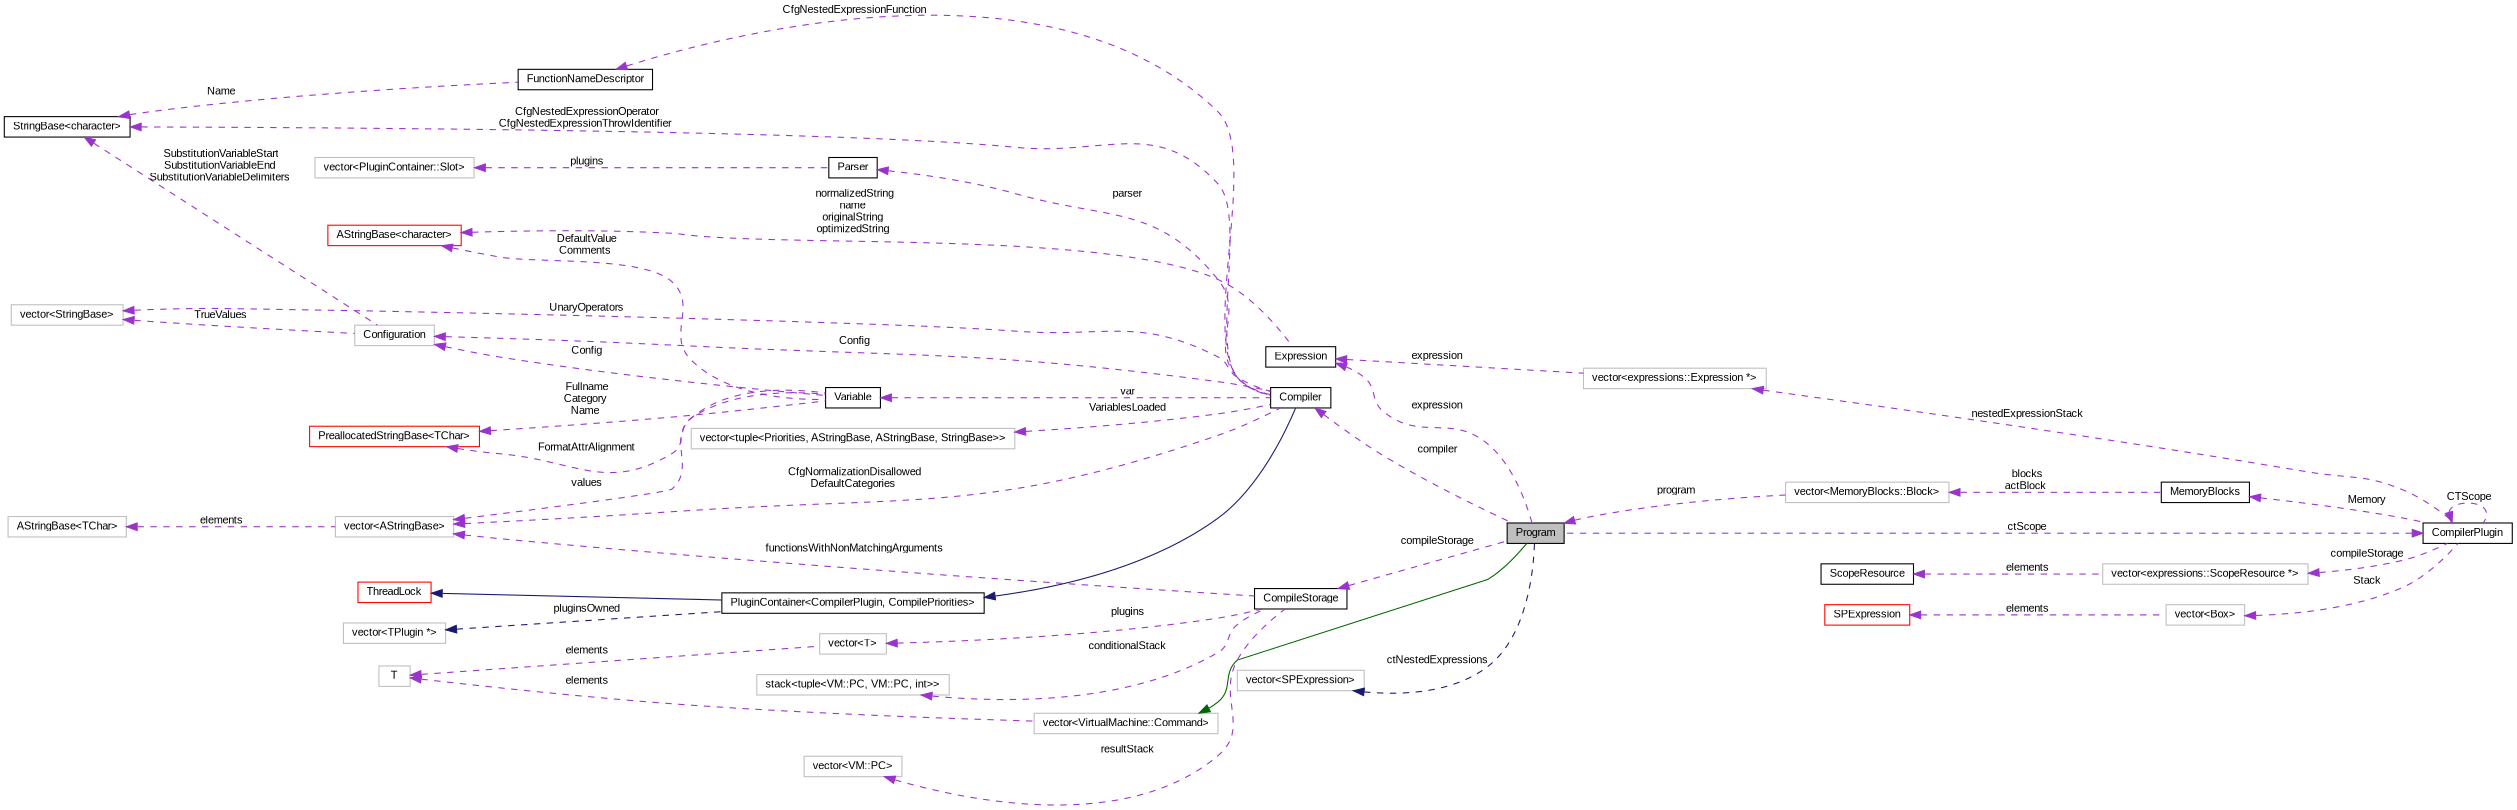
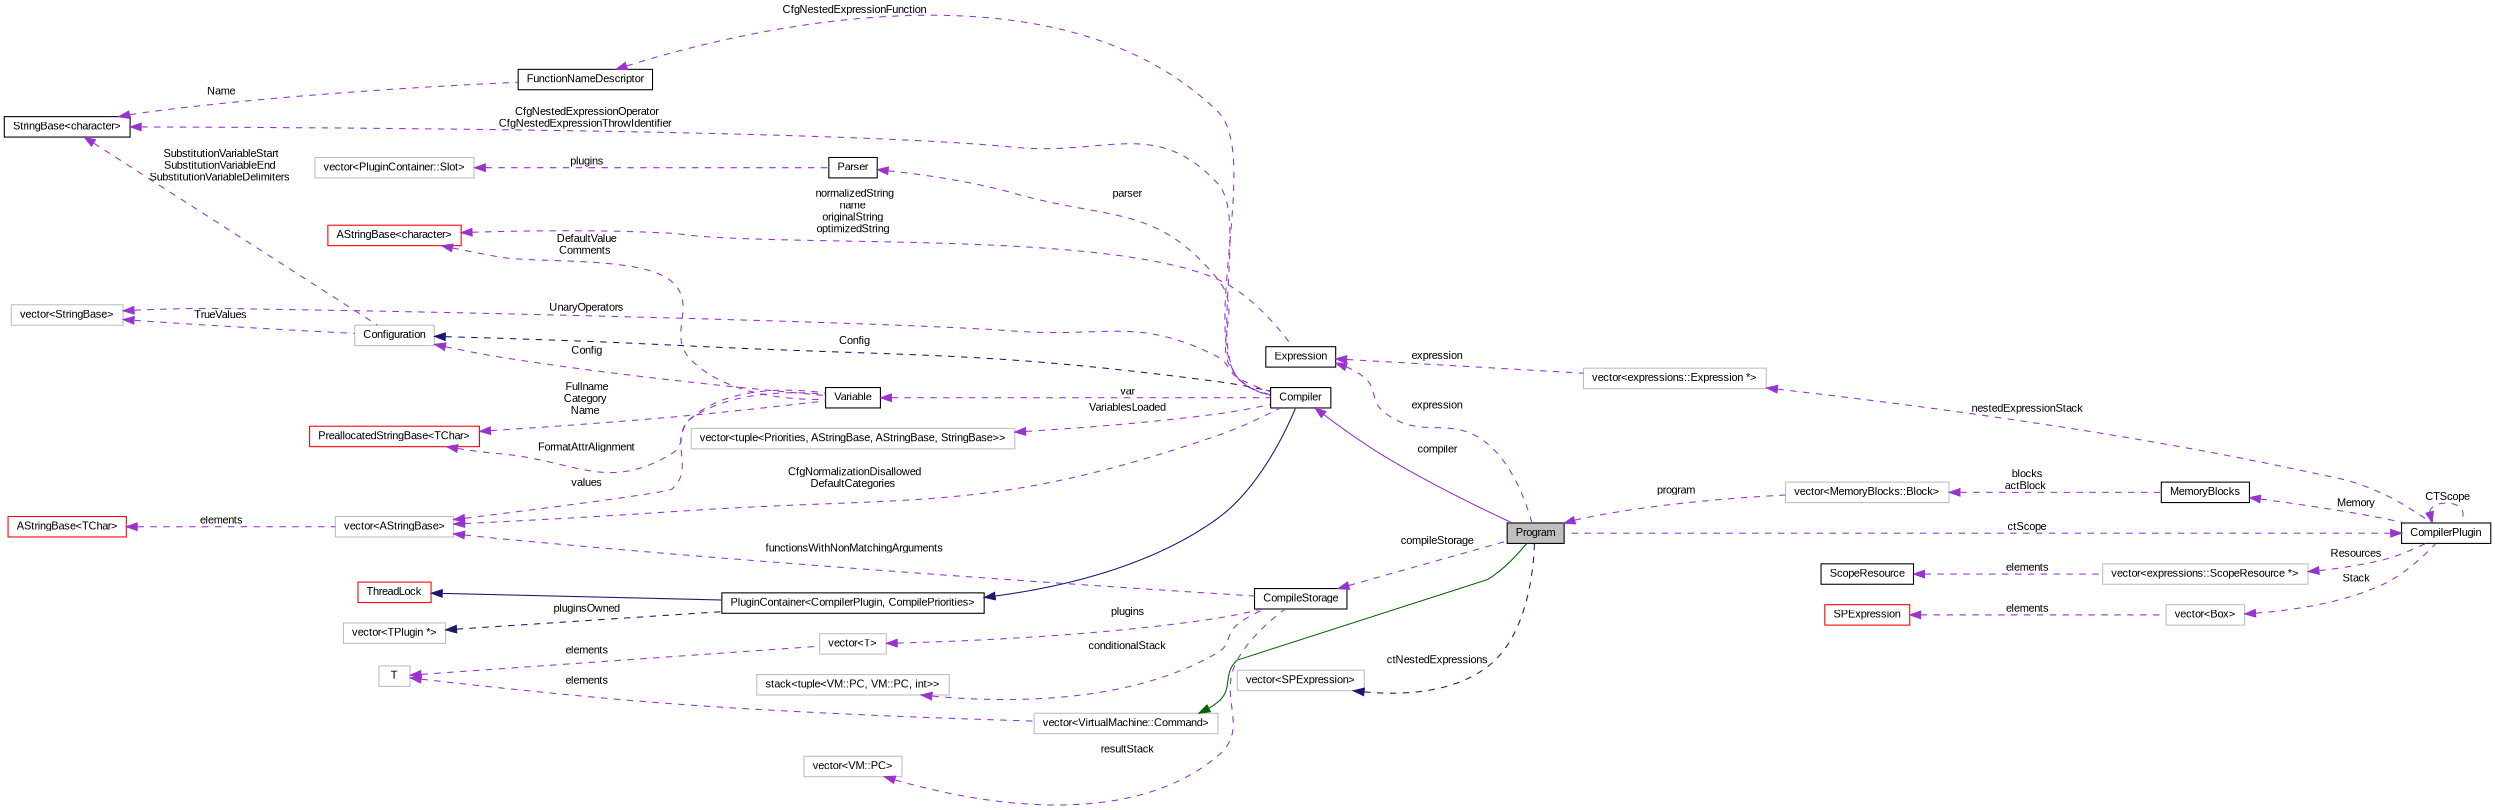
edge "Compiler" -> "Configuration": color darkorchid3 -> midnightblue
edge "Program" -> "Compiler": style dashed -> solid
node "AStringBase<TChar>": color grey75 -> red
edge "CompilerPlugin" -> "vector<expressions::ScopeResource *>": label " compileStorage" -> " Resources"
